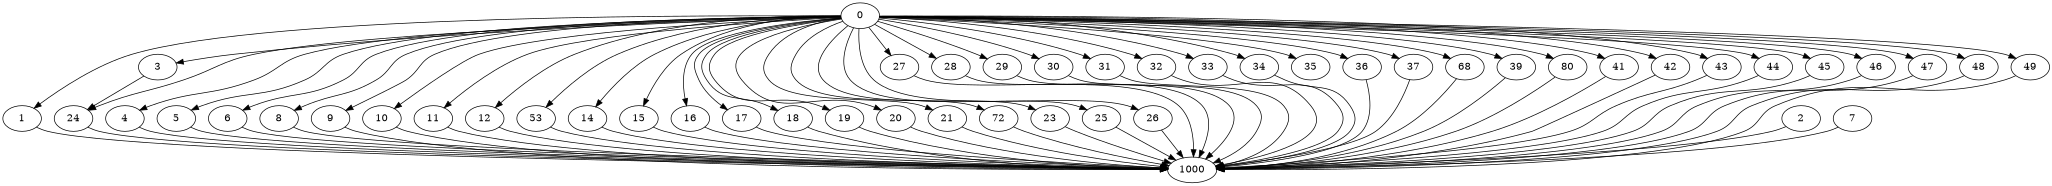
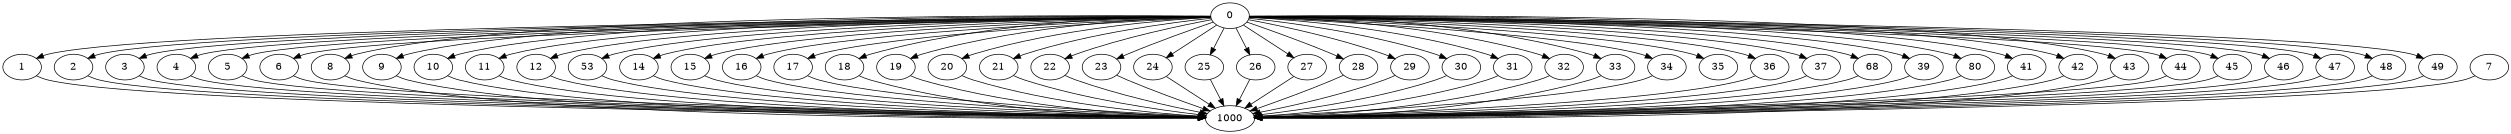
edge "0" -> "2": added
edge "3" -> "24": now "3" -> "1000"
node "72": label "72" -> "22"
